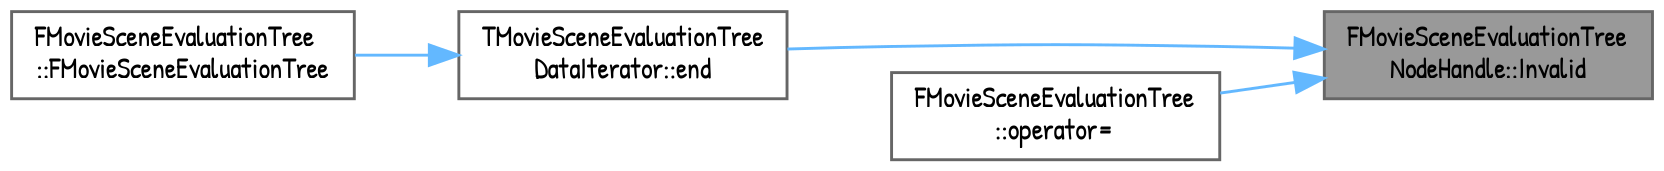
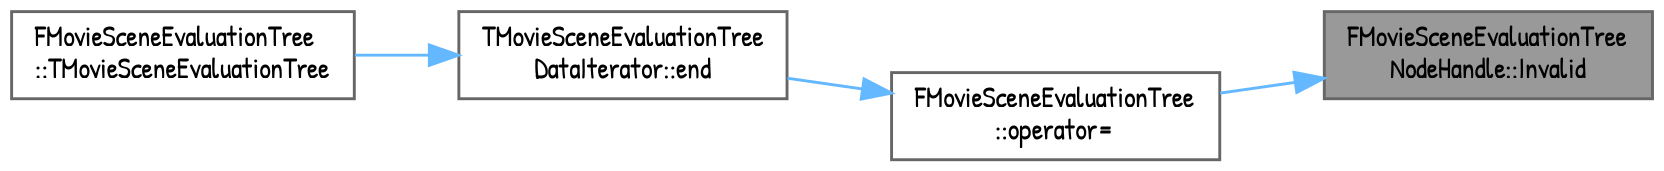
edge "TMovieSceneEvaluationTree DataIterator::end" -> "FMovieSceneEvaluationTree NodeHandle::Invalid": now "TMovieSceneEvaluationTree DataIterator::end" -> "FMovieSceneEvaluationTree ::operator="
node "FMovieSceneEvaluationTree ::FMovieSceneEvaluationTree": label "FMovieSceneEvaluationTree ::FMovieSceneEvaluationTree" -> "FMovieSceneEvaluationTree ::TMovieSceneEvaluationTree"
